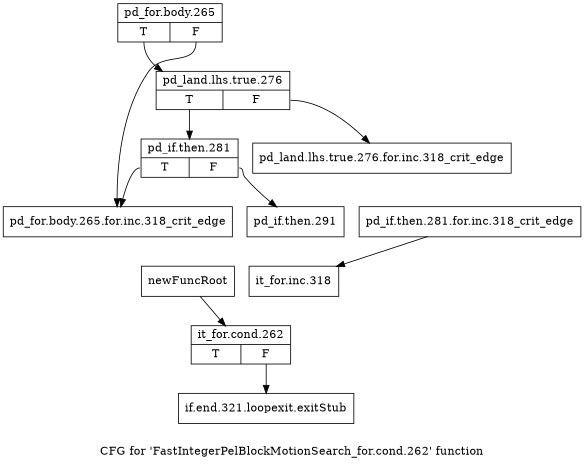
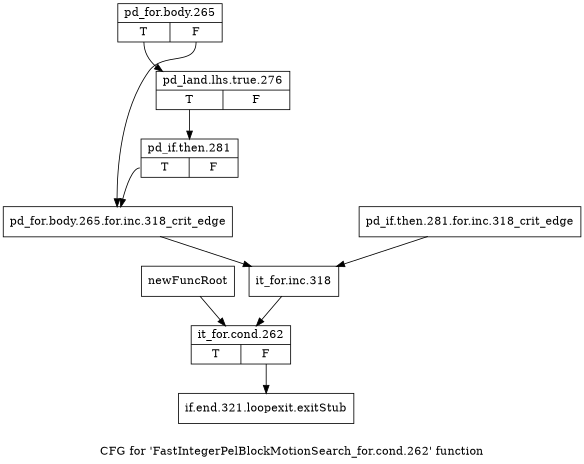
node "pd_land.lhs.true.276.for.inc.318_crit_edge": removed
node "pd_if.then.291": removed
edge "pd_for.body.265.for.inc.318_crit_edge" -> "it_for.inc.318": added
edge "it_for.inc.318" -> "it_for.cond.262": added
